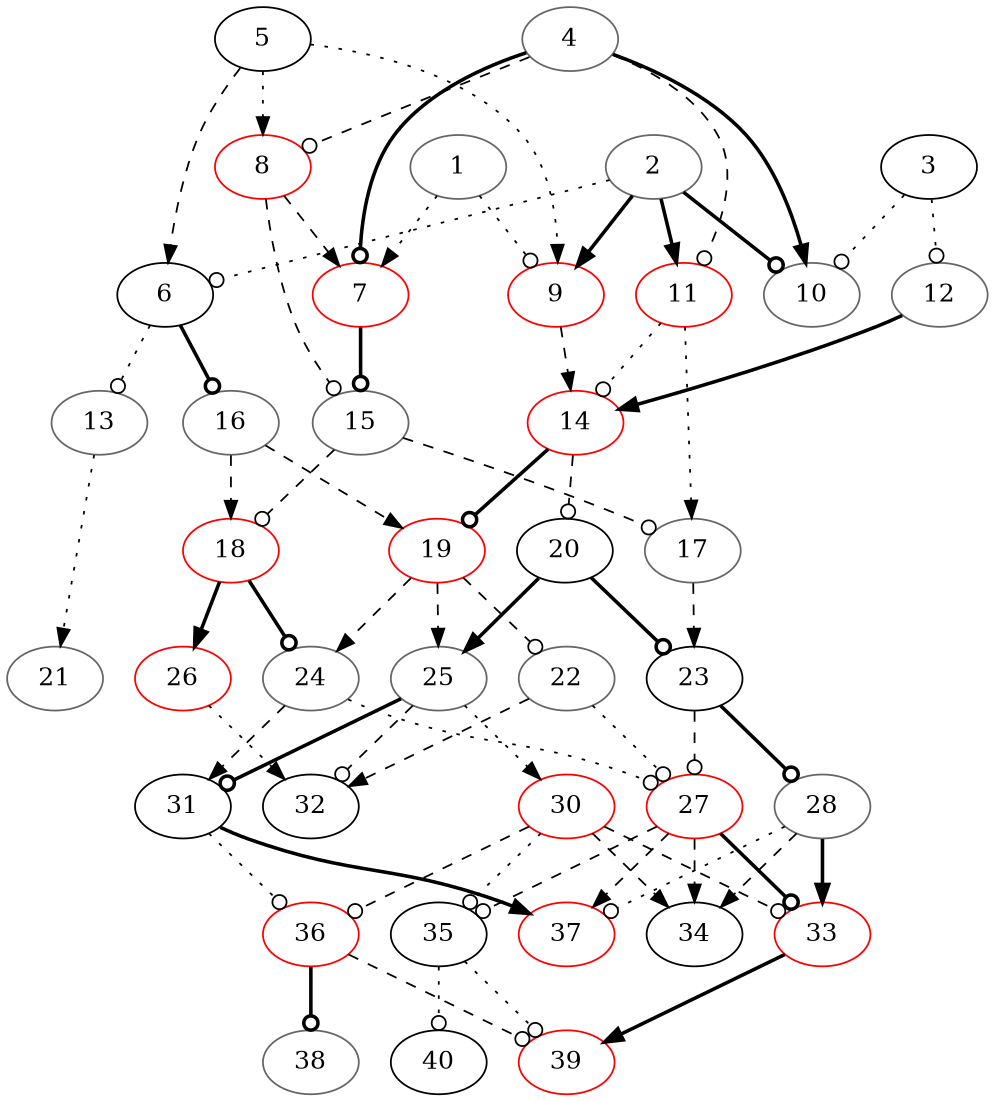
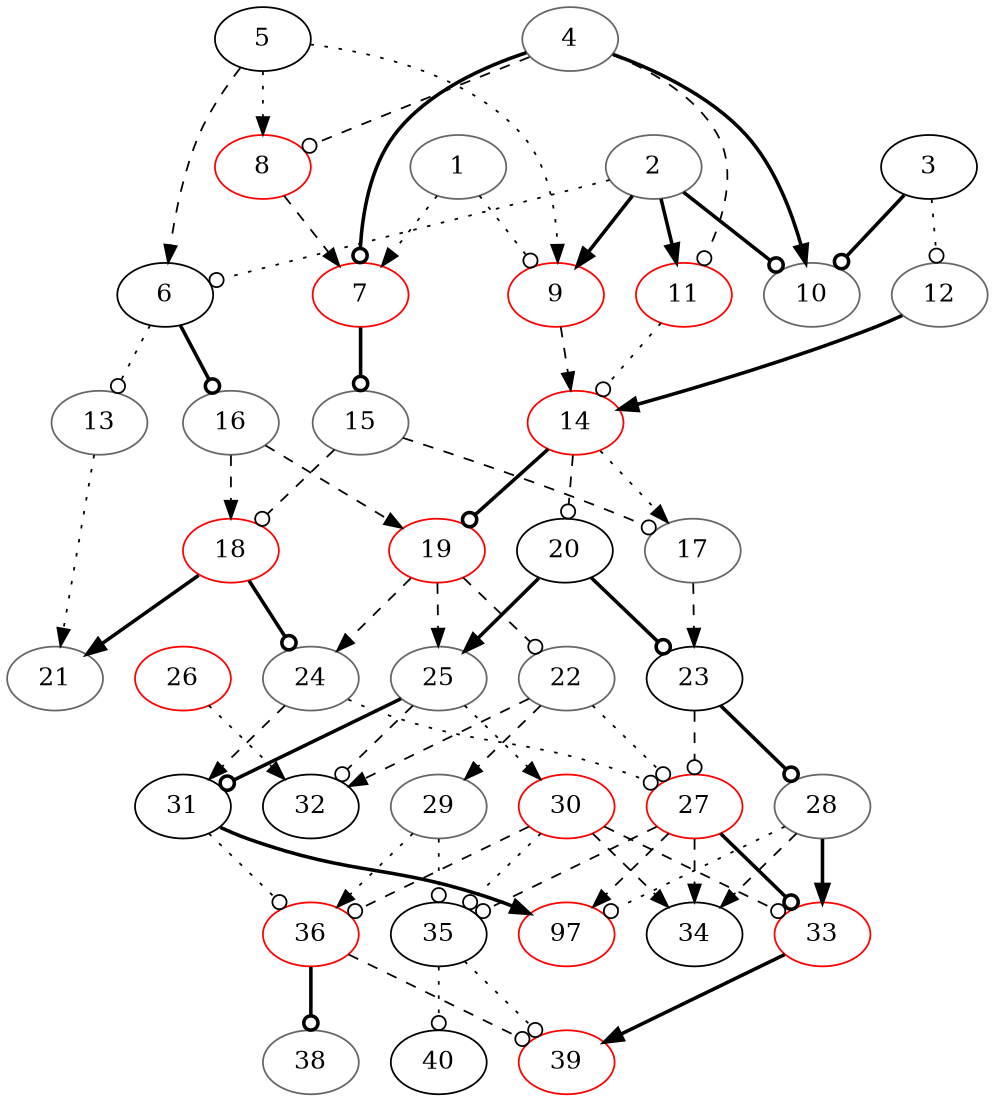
edge "3" -> "10": style dotted -> bold
edge "8" -> "15": removed
edge "11" -> "17": now "14" -> "17"
edge "18" -> "26": now "18" -> "21"
node "29": added
node "37": label "37" -> "97"
